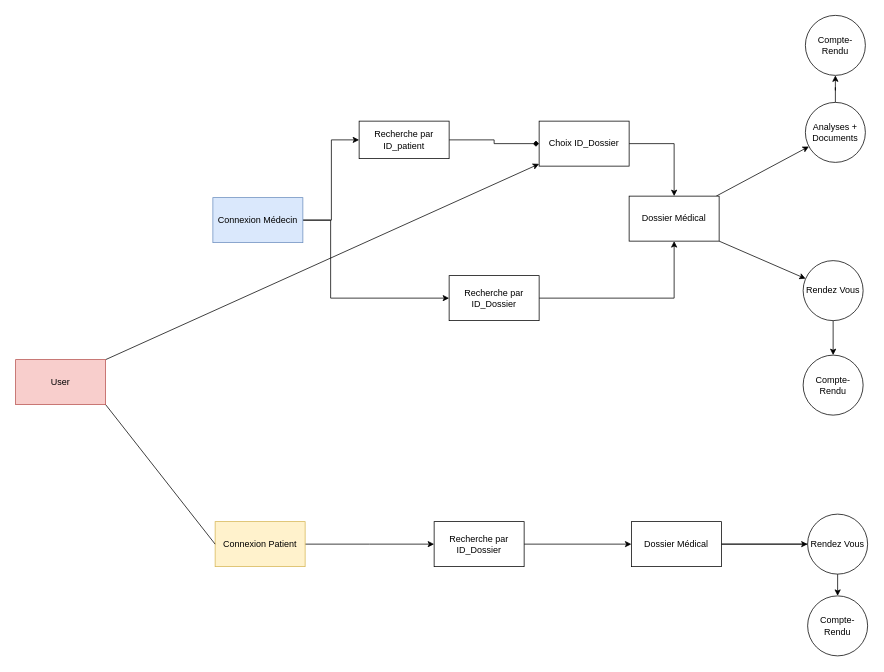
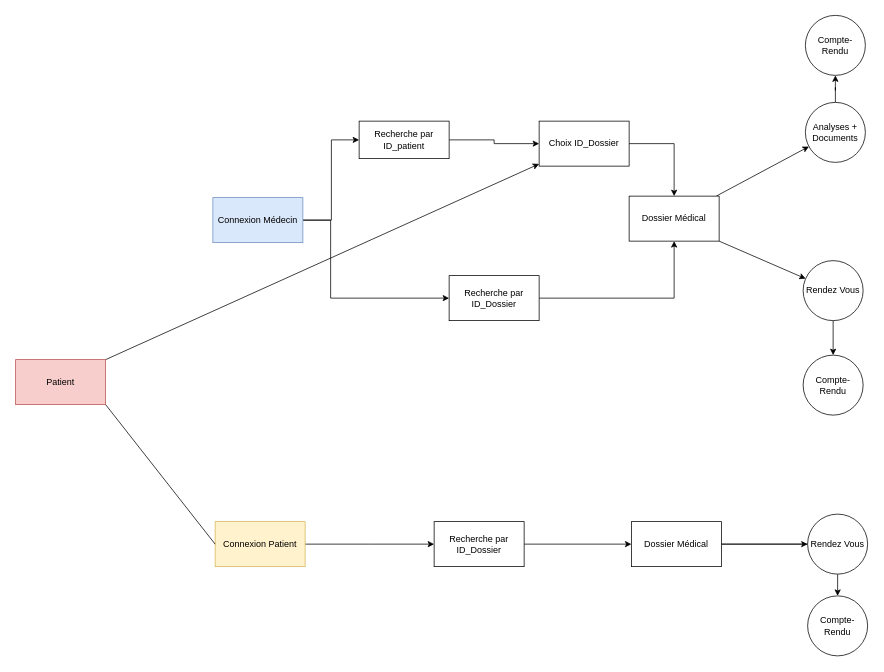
edge "Recherche par ID_patient" -> "Choix ID_Dossier": arrowhead diamond -> classic
node "User": label "User" -> "Patient"
